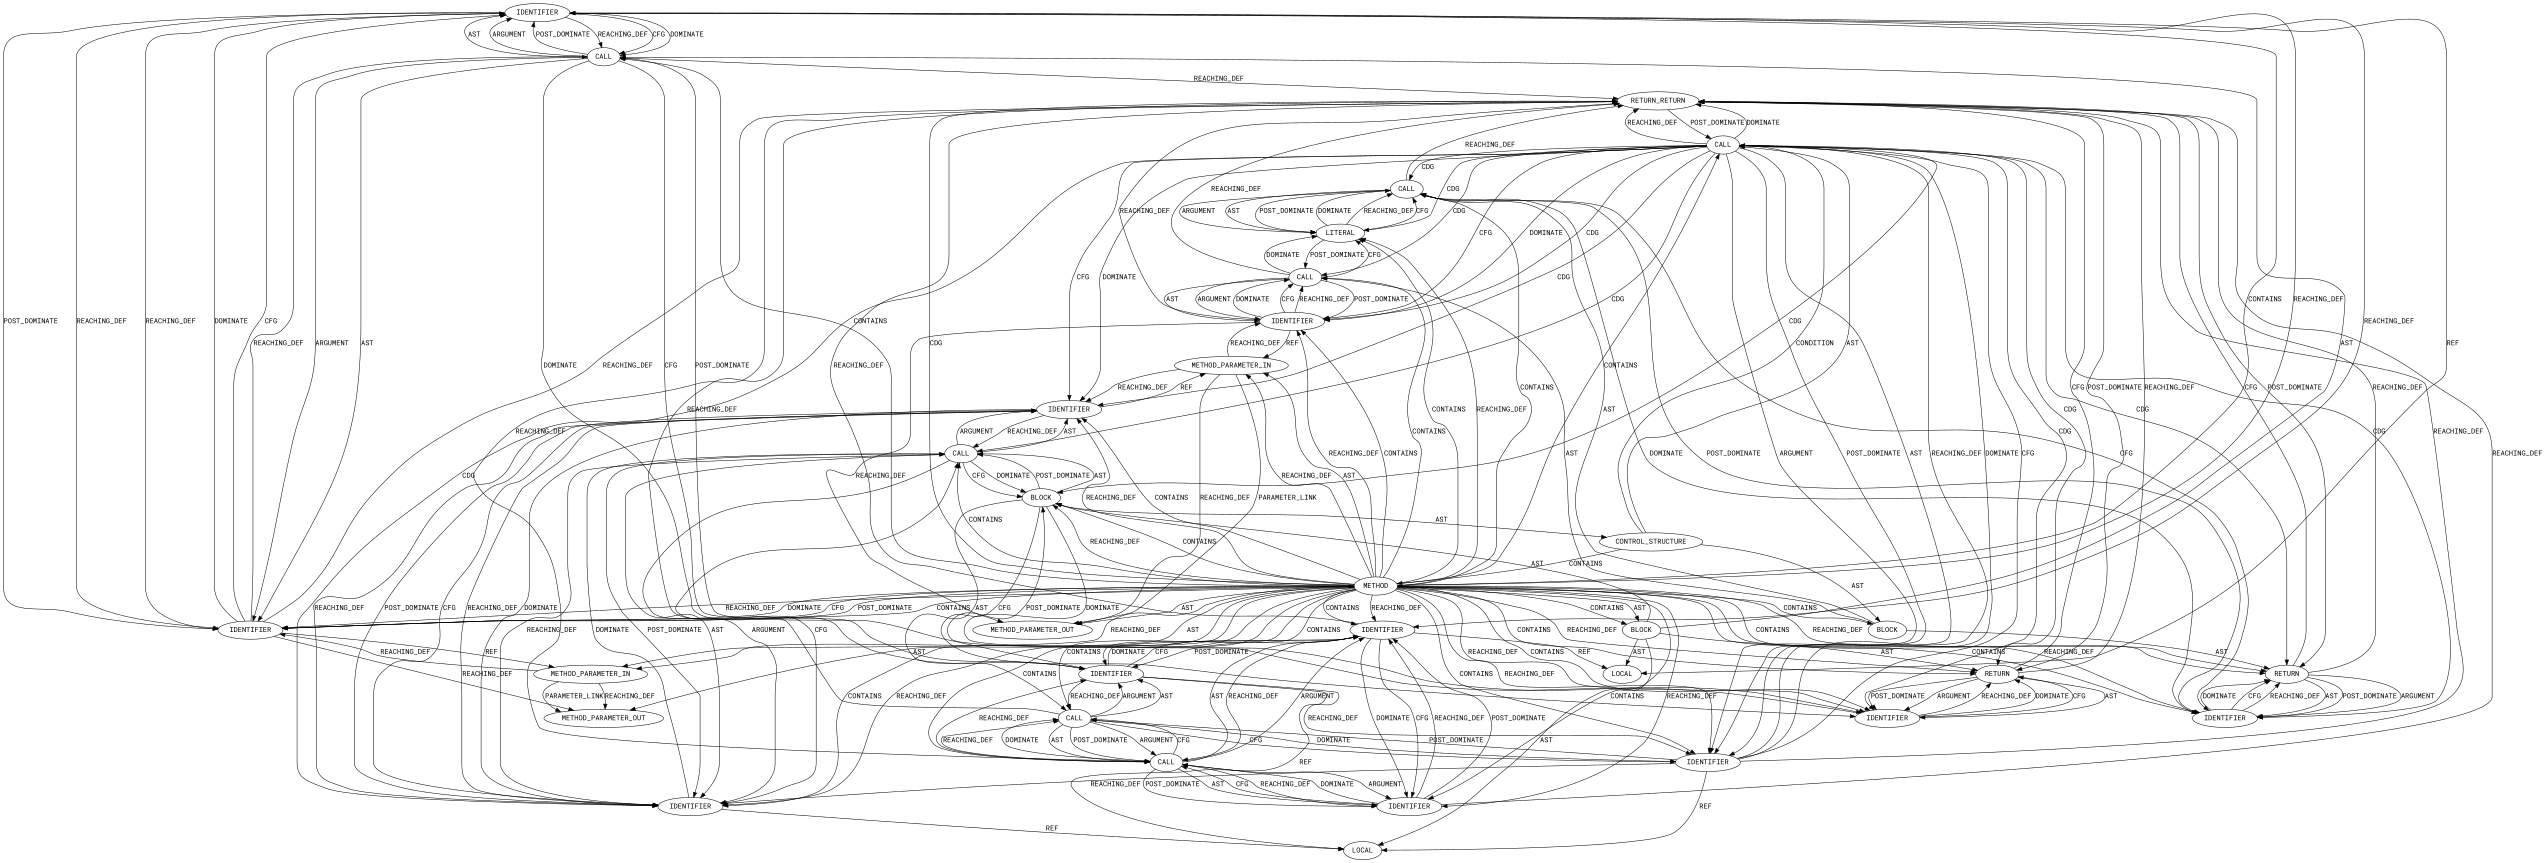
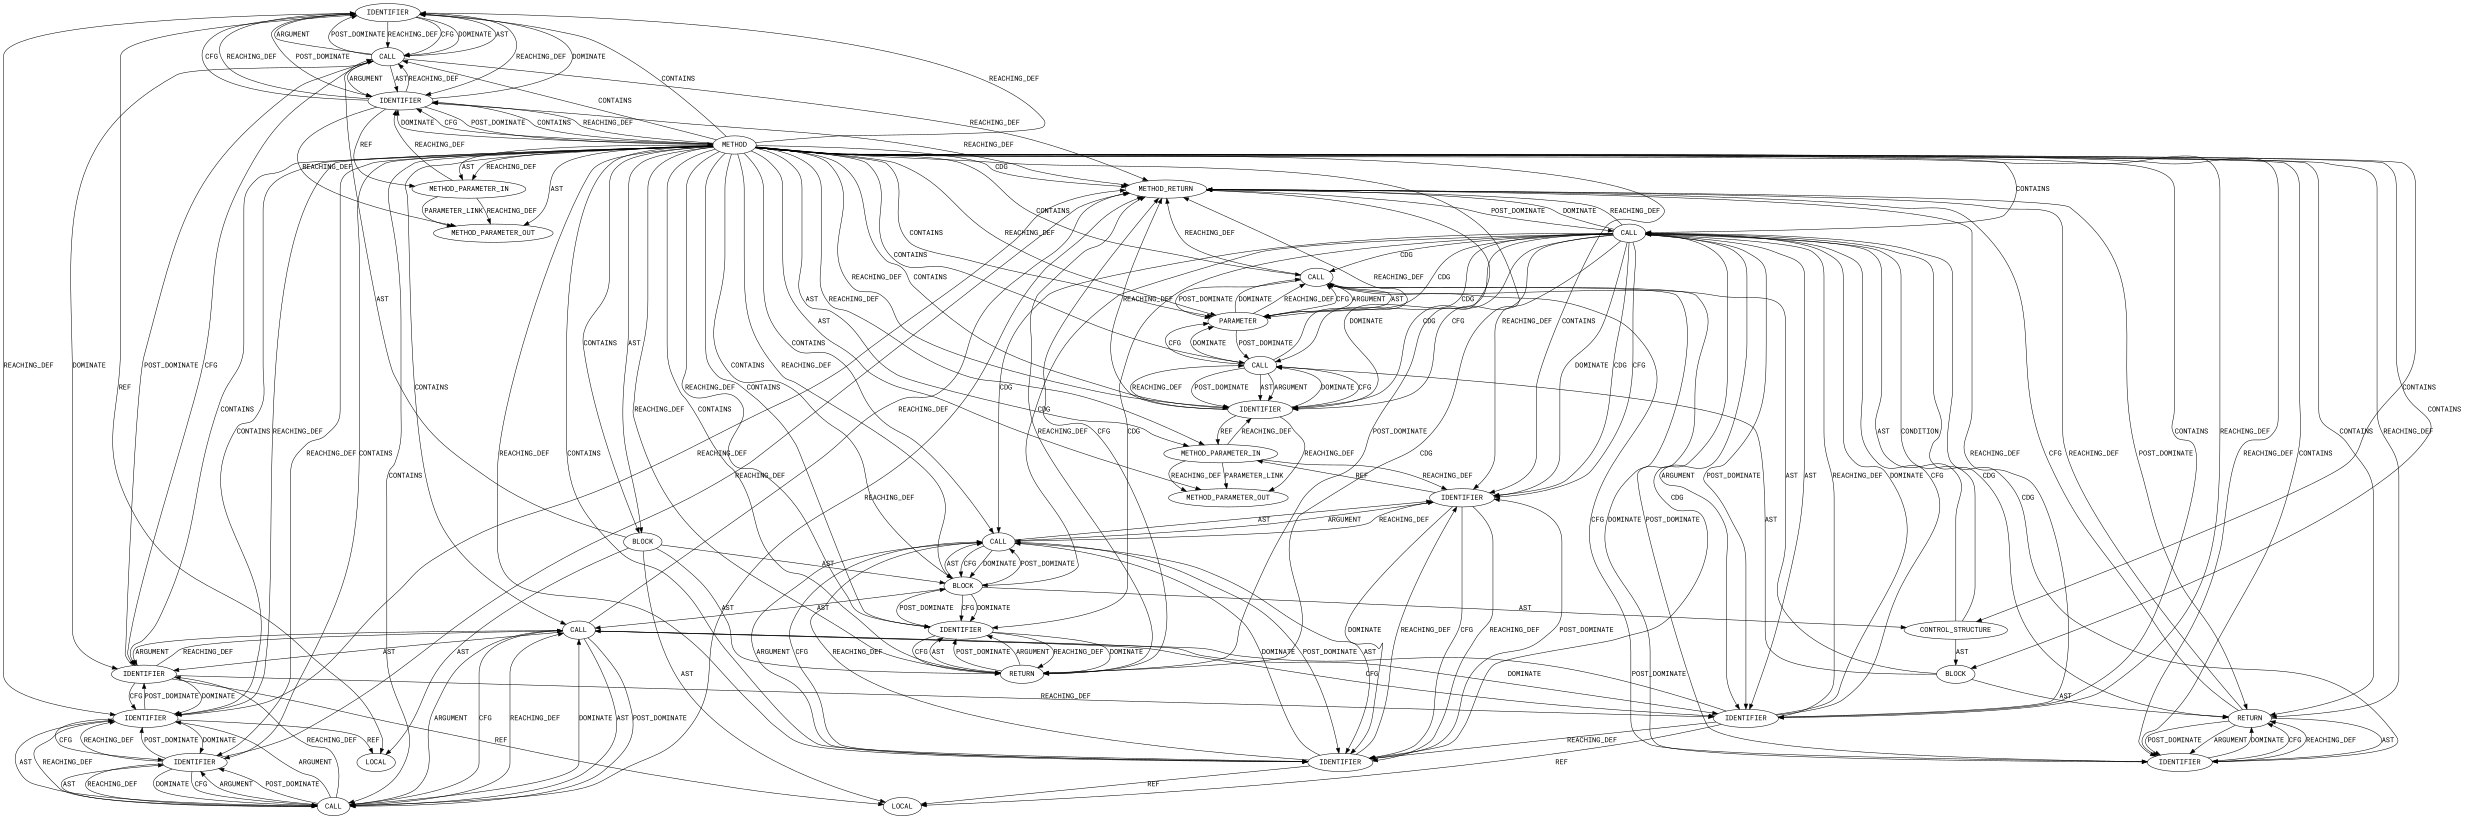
node "RETURN_RETURN": label "RETURN_RETURN" -> "METHOD_RETURN"
node "LITERAL": label "LITERAL" -> "PARAMETER"
edge "CONTROL_STRUCTURE" -> "METHOD": reversed
